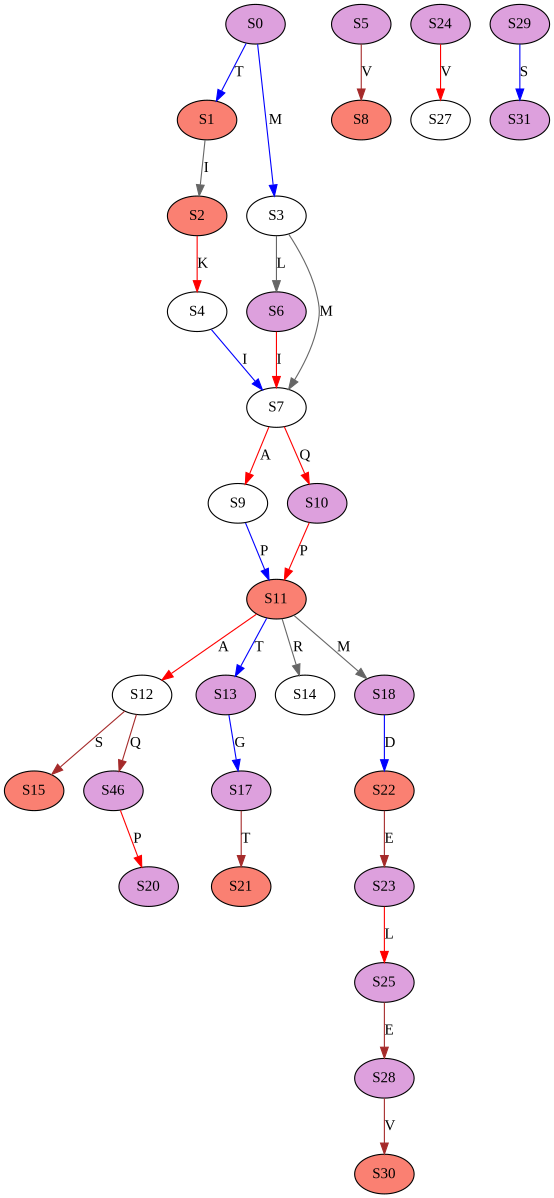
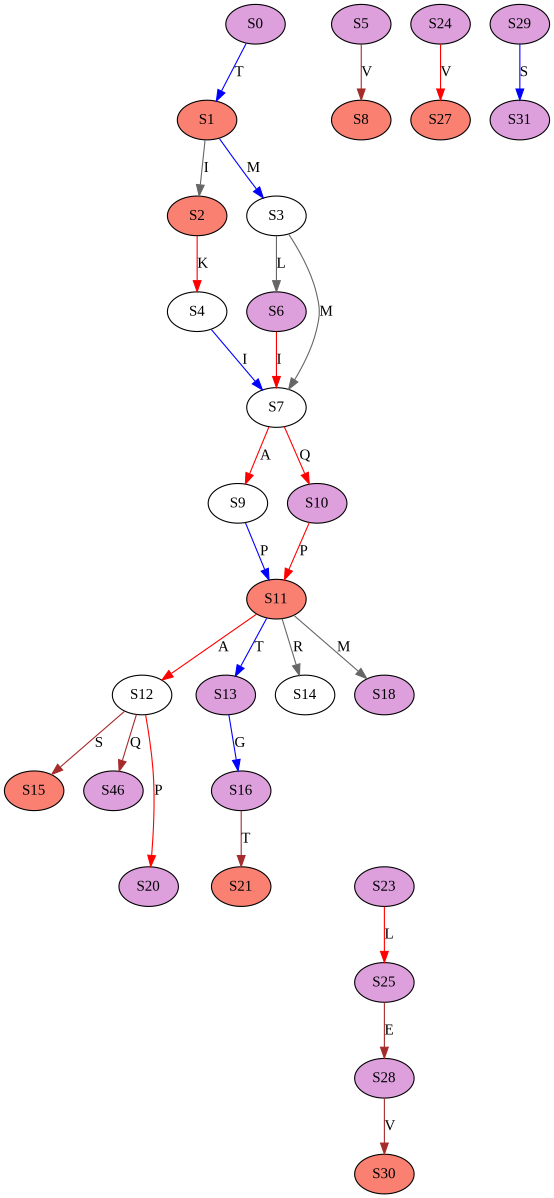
edge "S0" -> "S3": now "S1" -> "S3"
node "S27": fillcolor white -> salmon
node "S17": label "S17" -> "S16"
node "S22": removed
edge "S46" -> "S20": now "S12" -> "S20"
